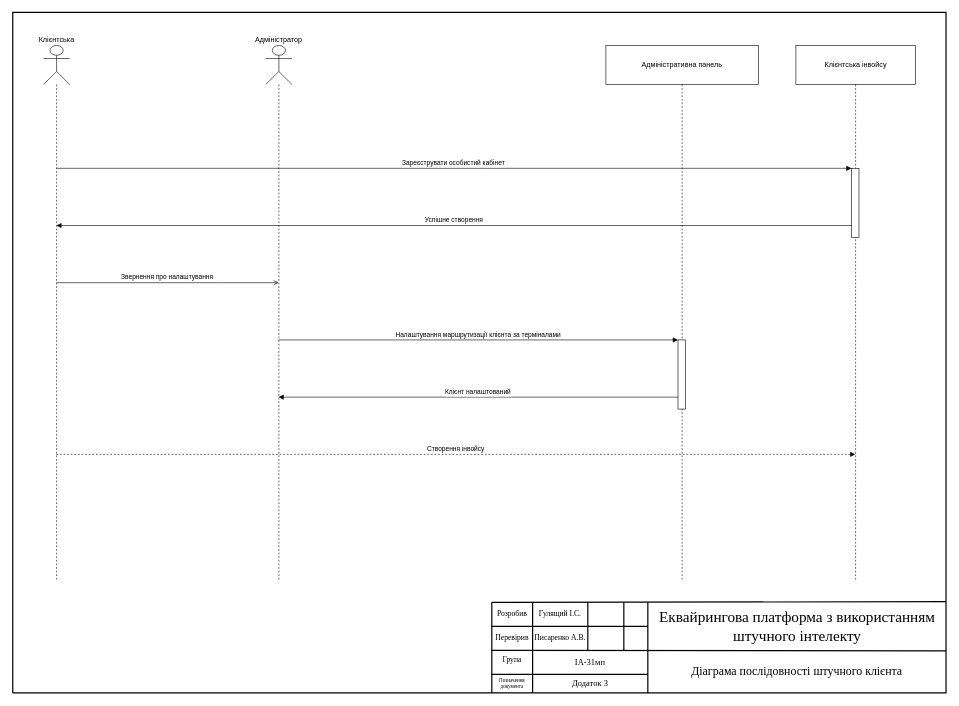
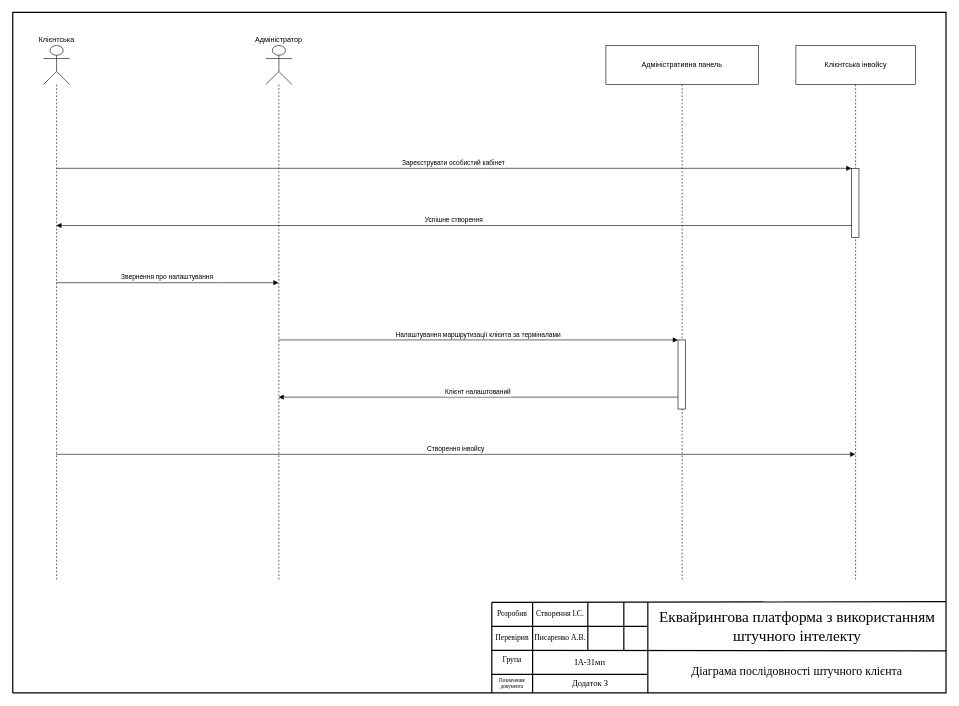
edge "Клієнтська" -> "Адміністратор": arrowhead open -> block
edge "Клієнтська" -> "Клієнтська інвойсу": style dashed -> solid
node "Гулящий І.С.": label "Гулящий І.С." -> "Створення І.С."
